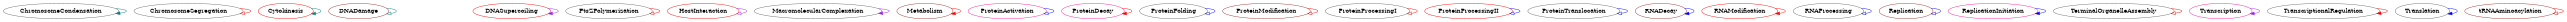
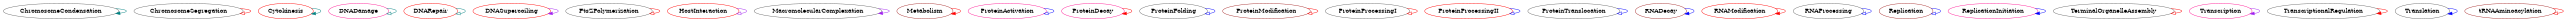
node "DNADamage": color brown -> deeppink
node "DNARepair": added
